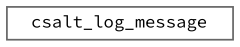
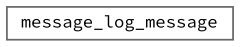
node "csalt_log_message": label "csalt_log_message" -> "message_log_message"
